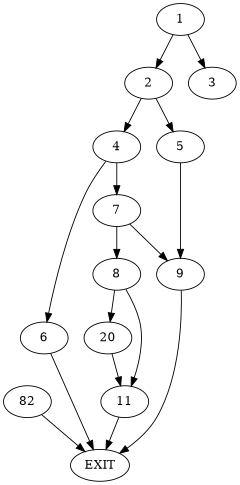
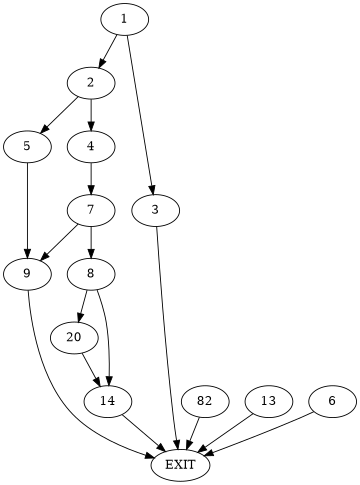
edge "4" -> "6": removed
edge "3" -> "EXIT": added
node "11": label "11" -> "14"
node "13": added
